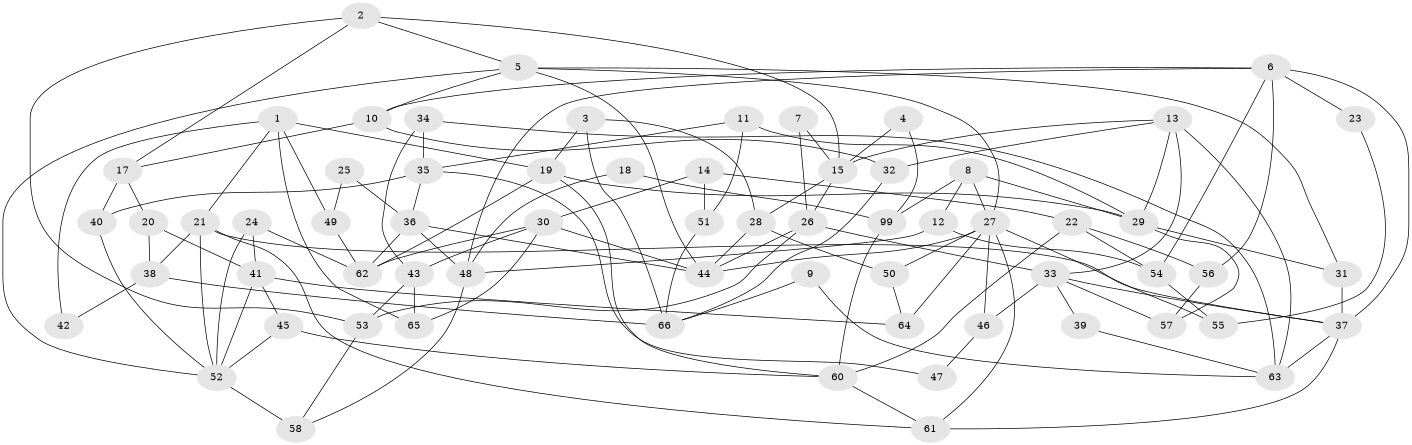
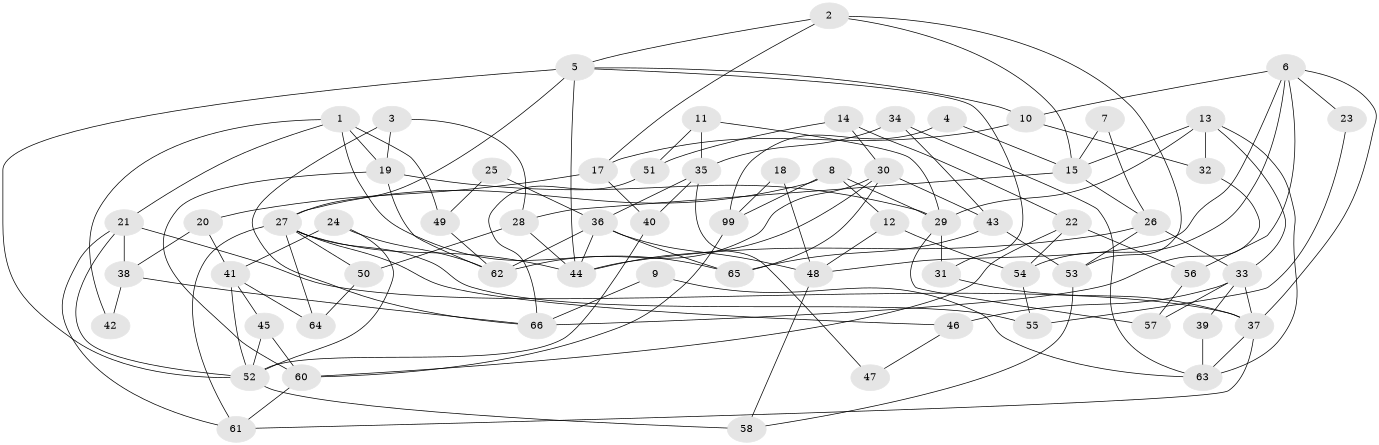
edge "36" -- "65": added
